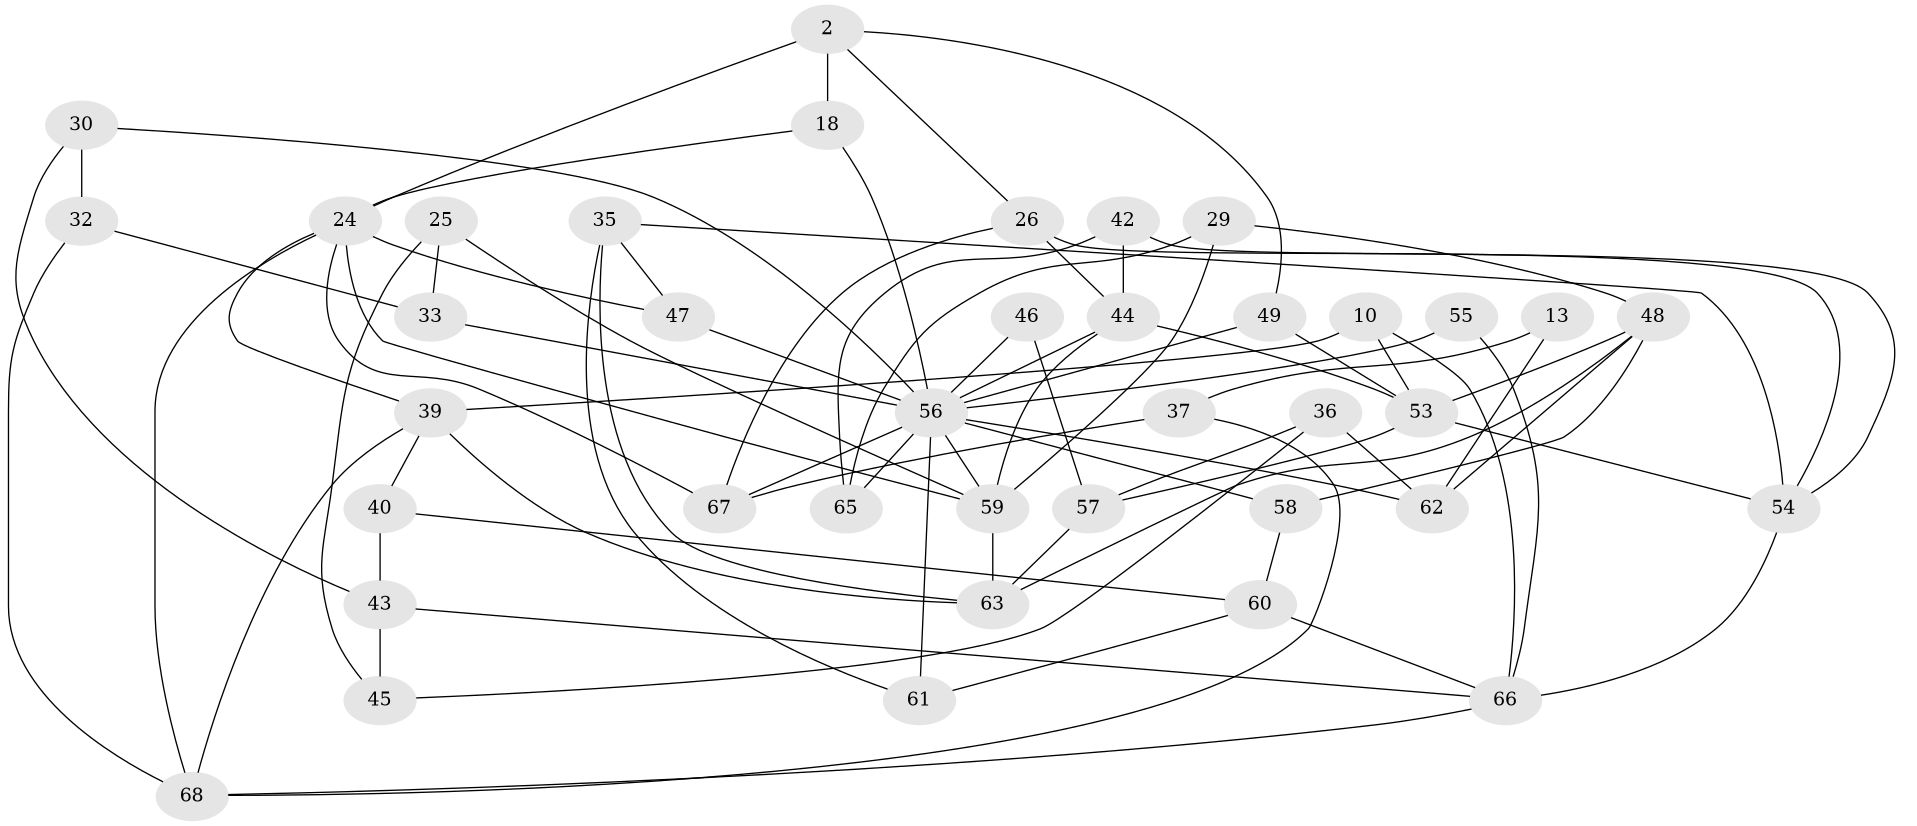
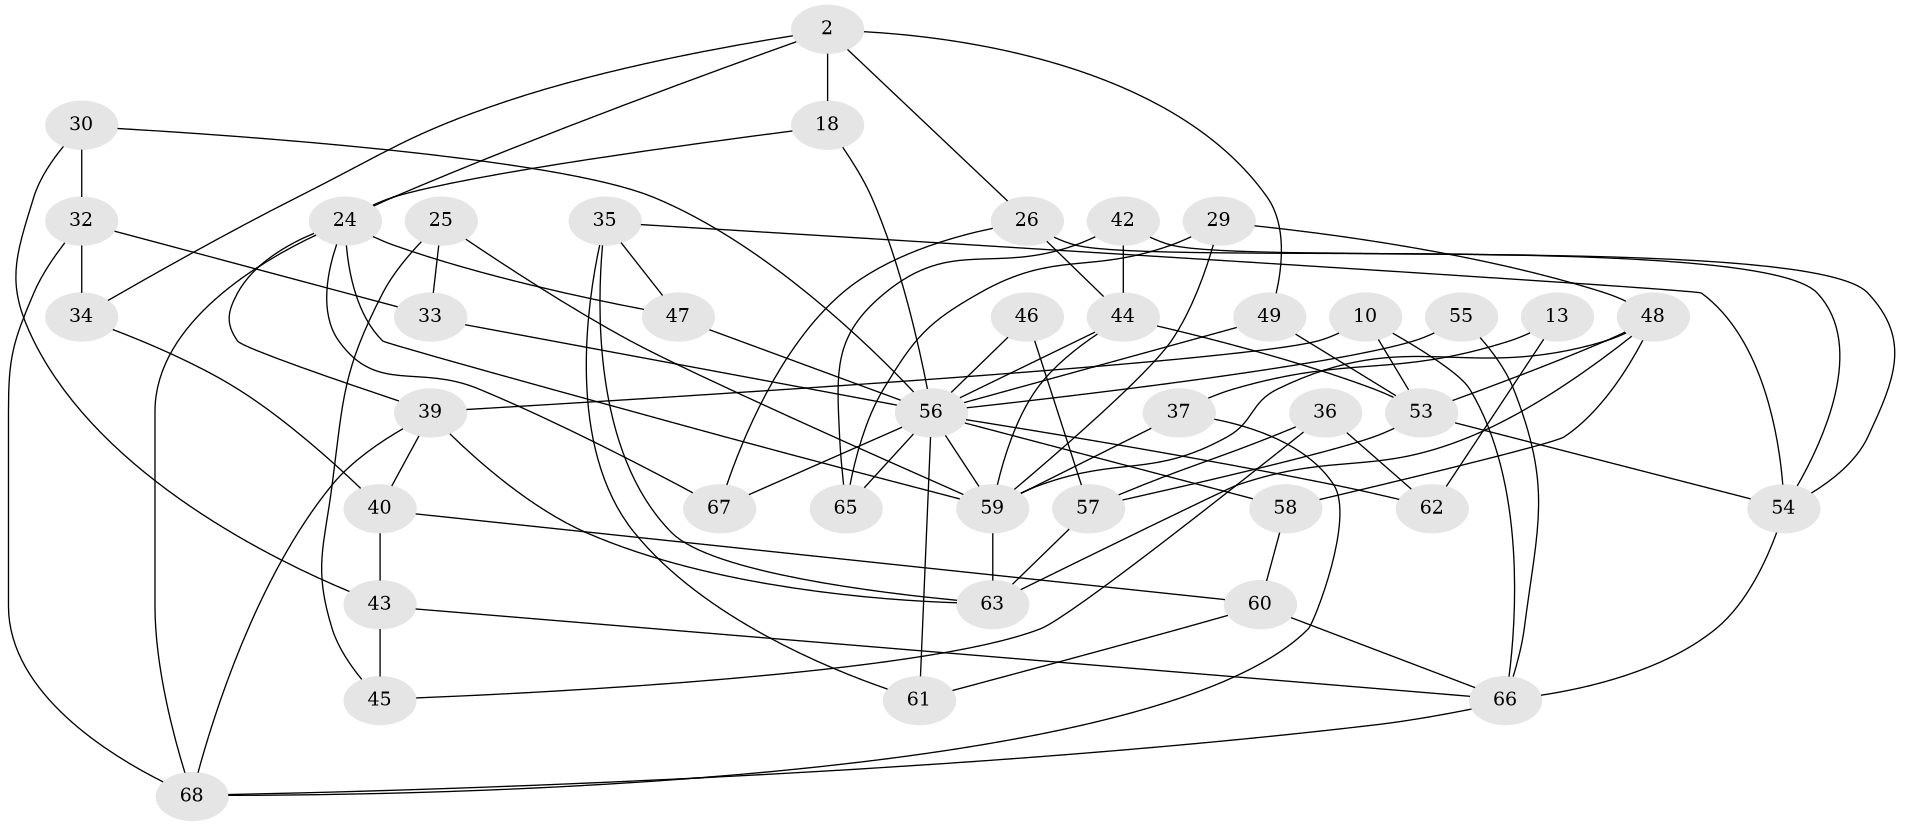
node "34": added
edge "48" -- "62": now "48" -- "59"
edge "37" -- "67": now "37" -- "59"
